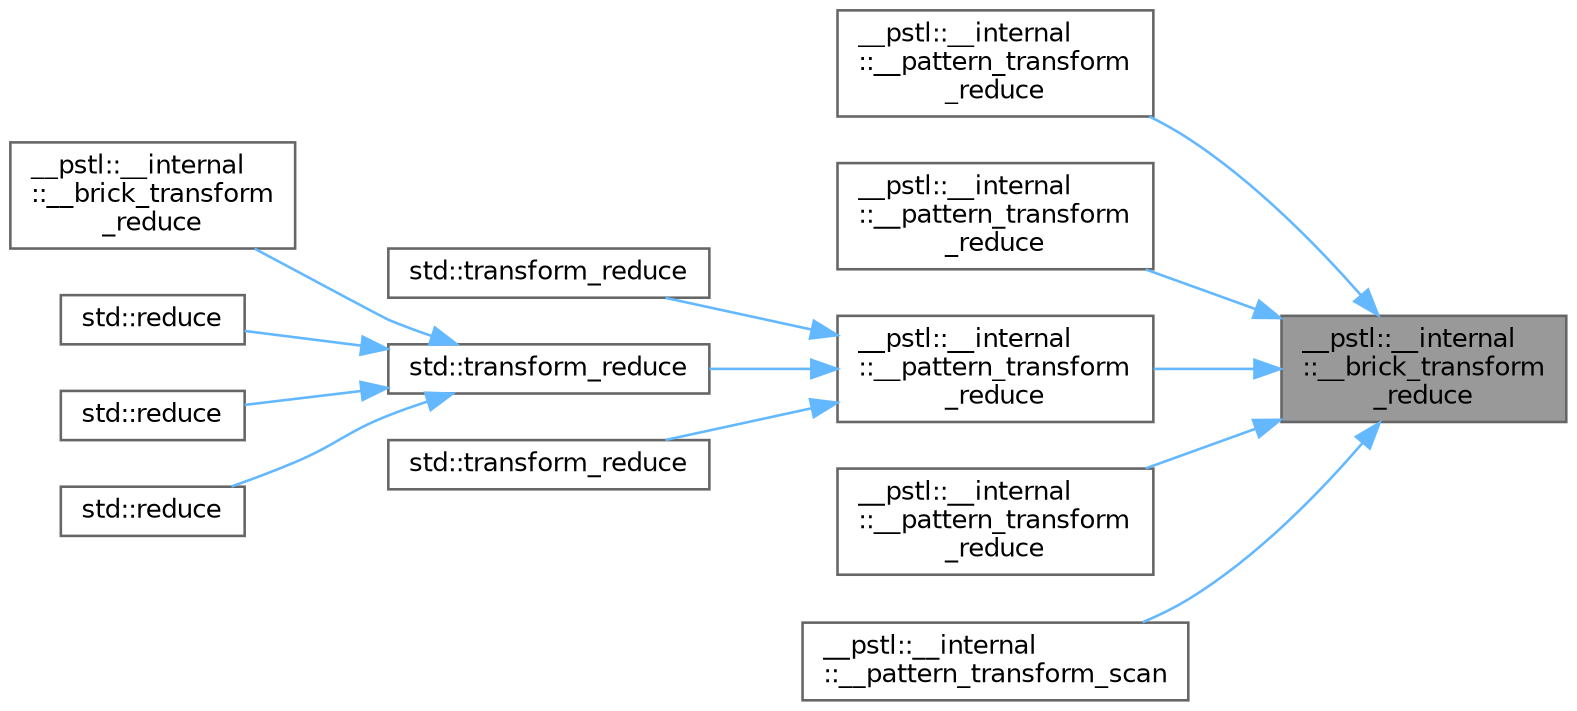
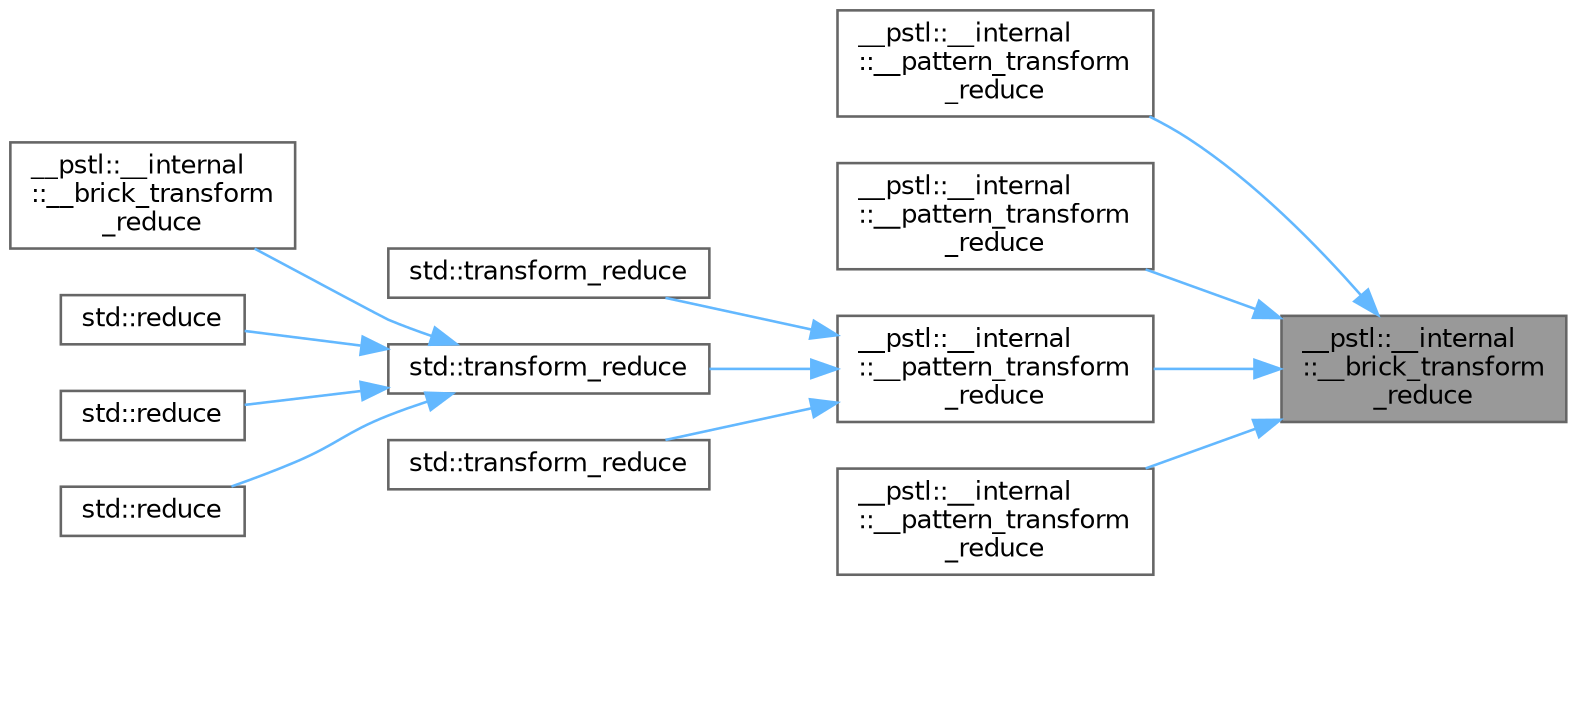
node "__pstl::__internal ::__pattern_transform_scan": removed
